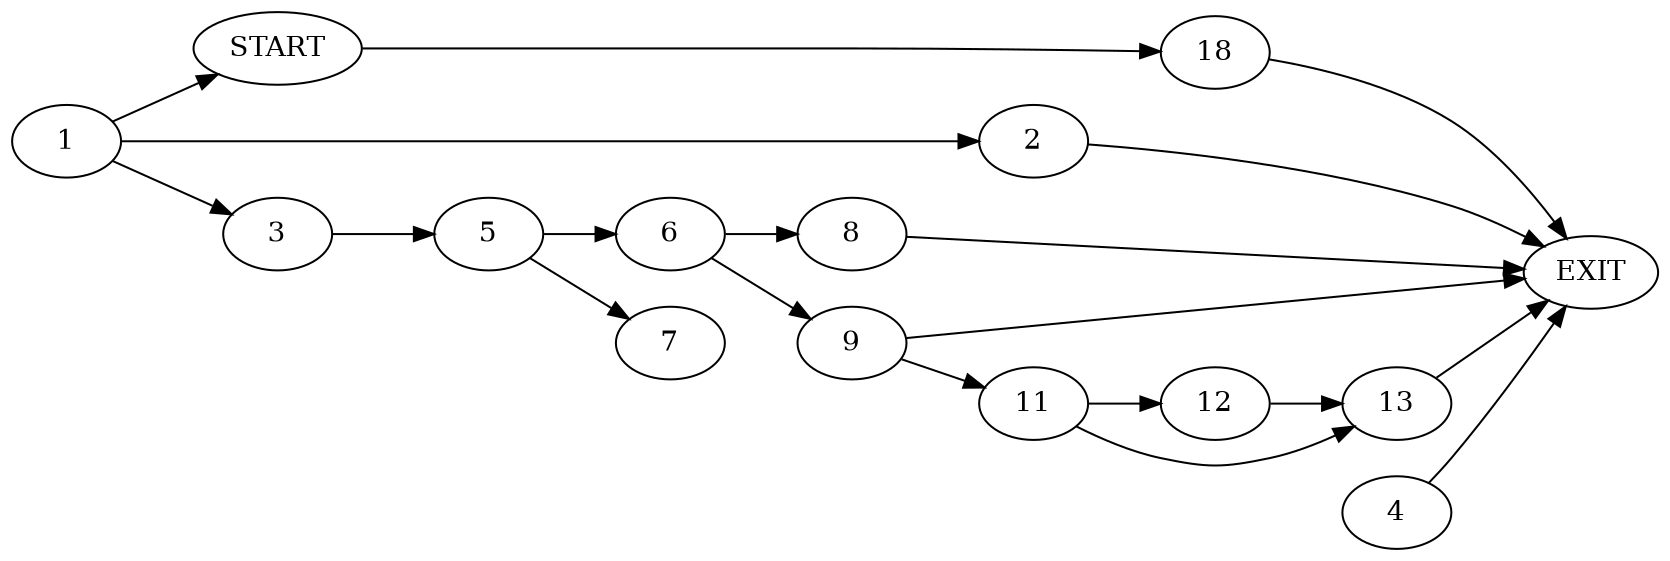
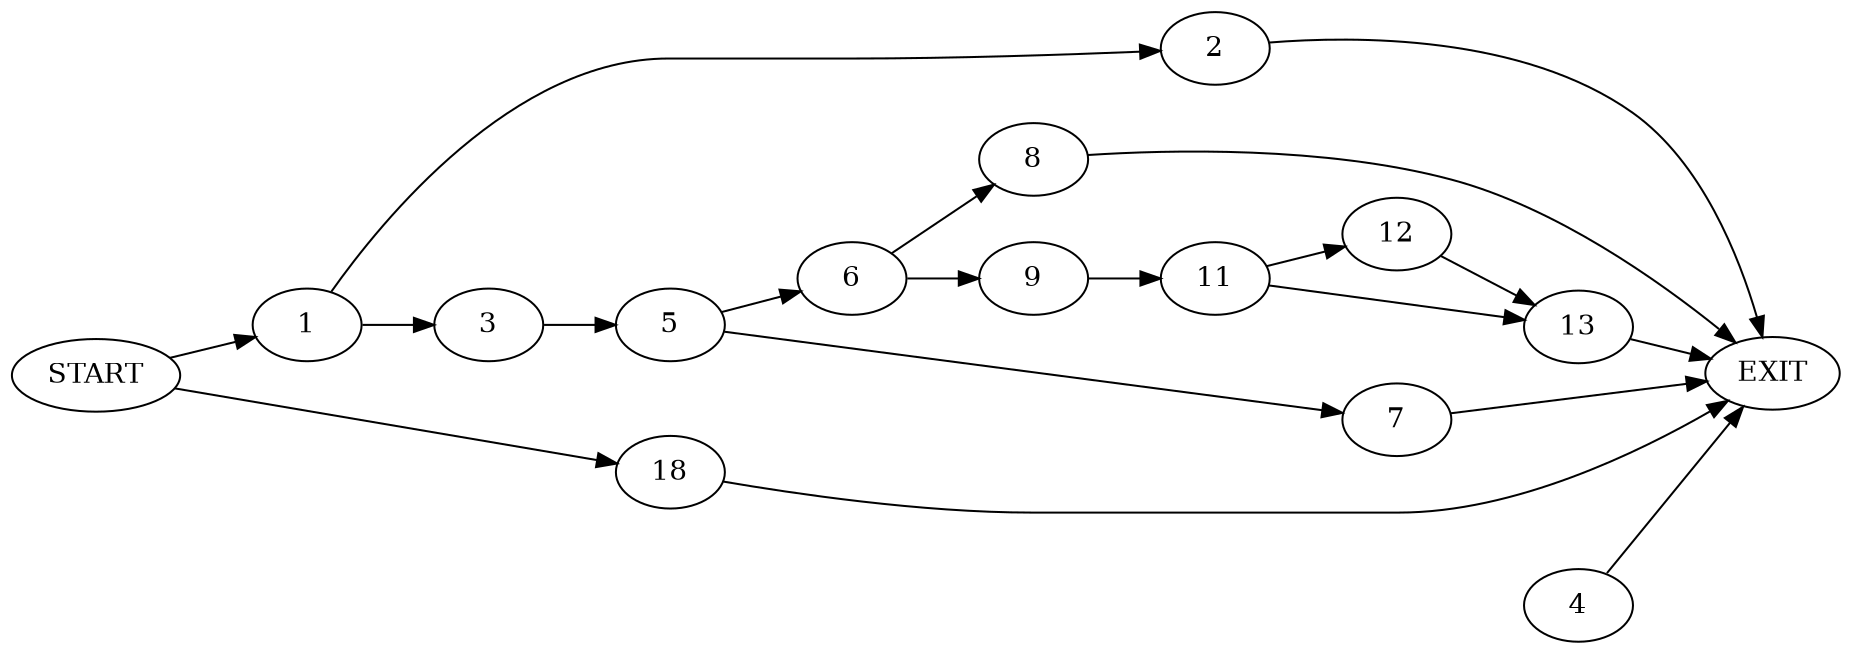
edge "1" -> "START": reversed
edge "9" -> "EXIT": now "7" -> "EXIT"
